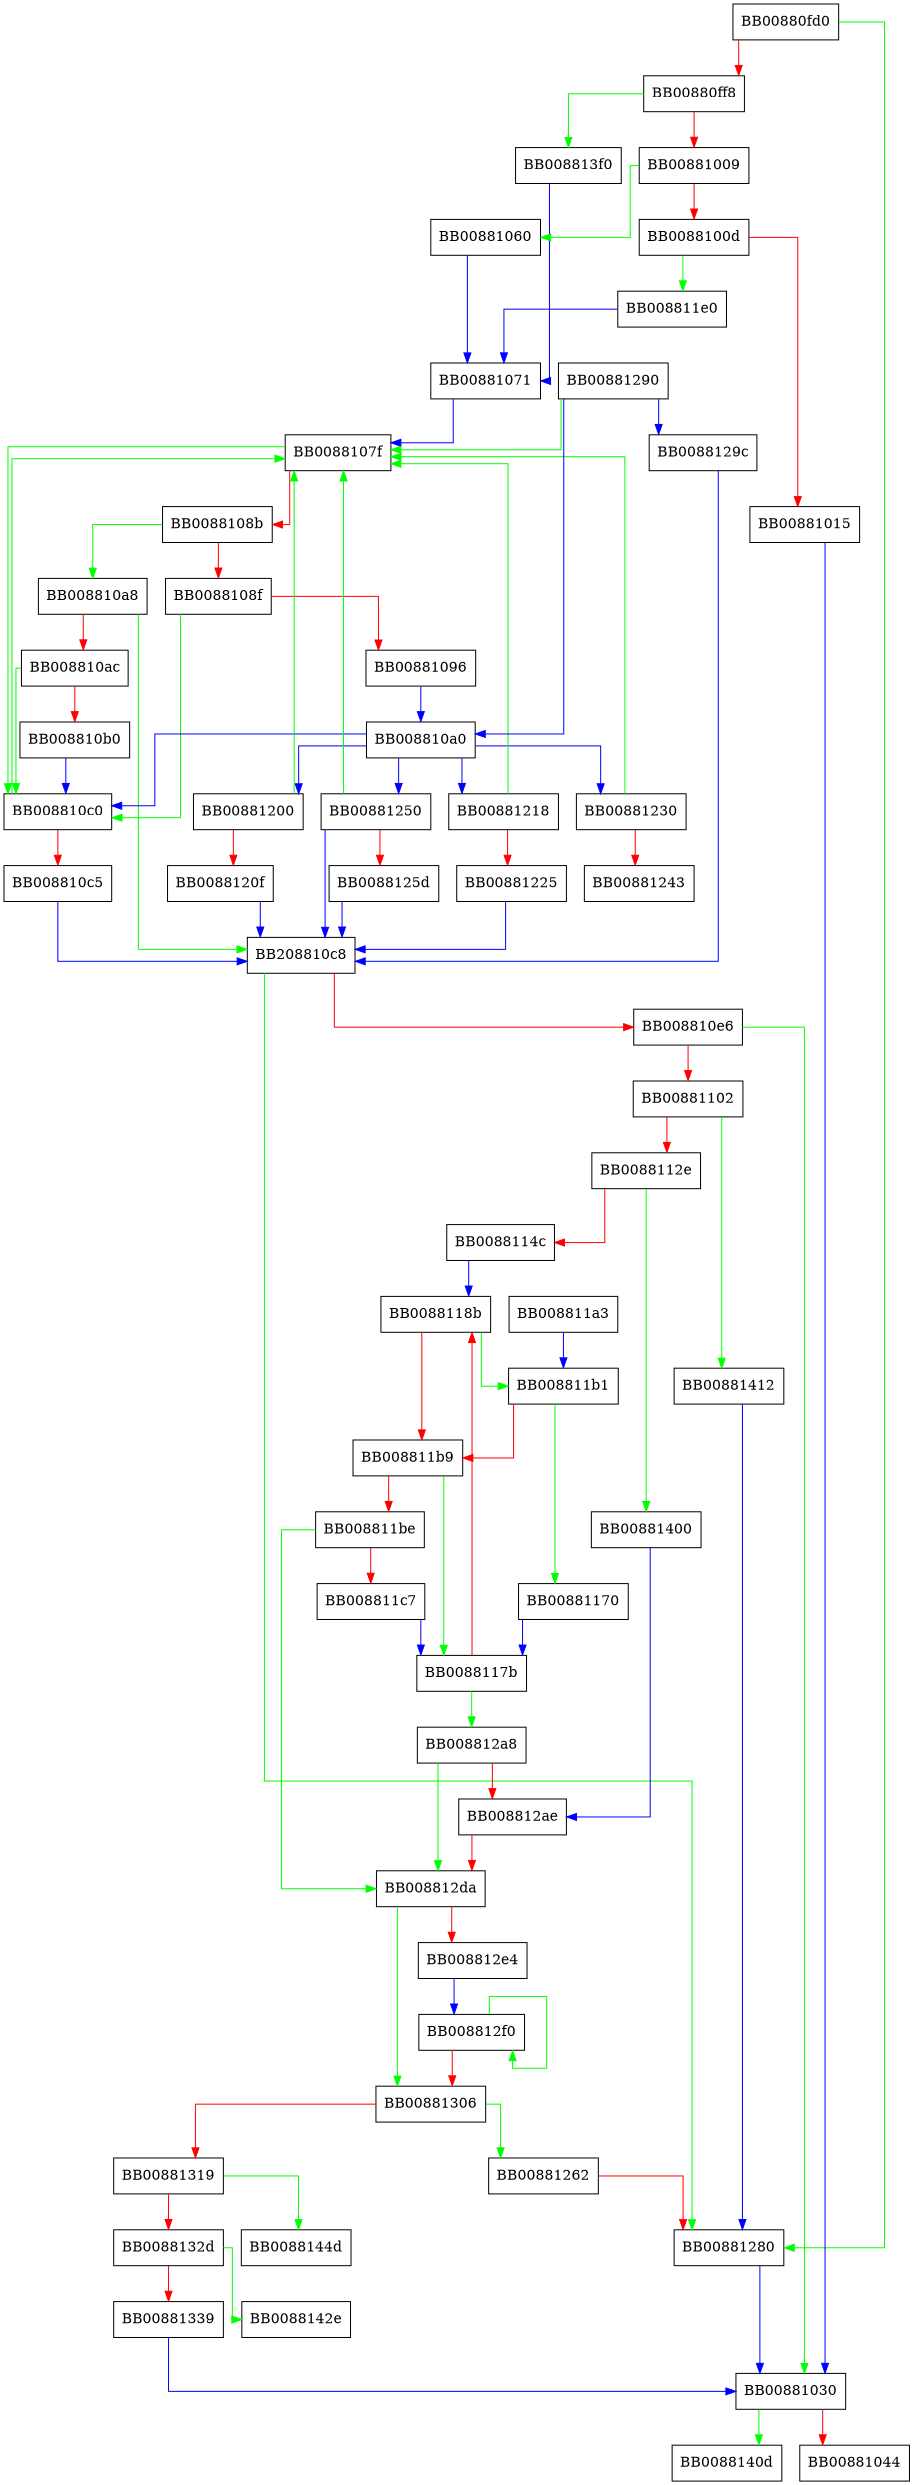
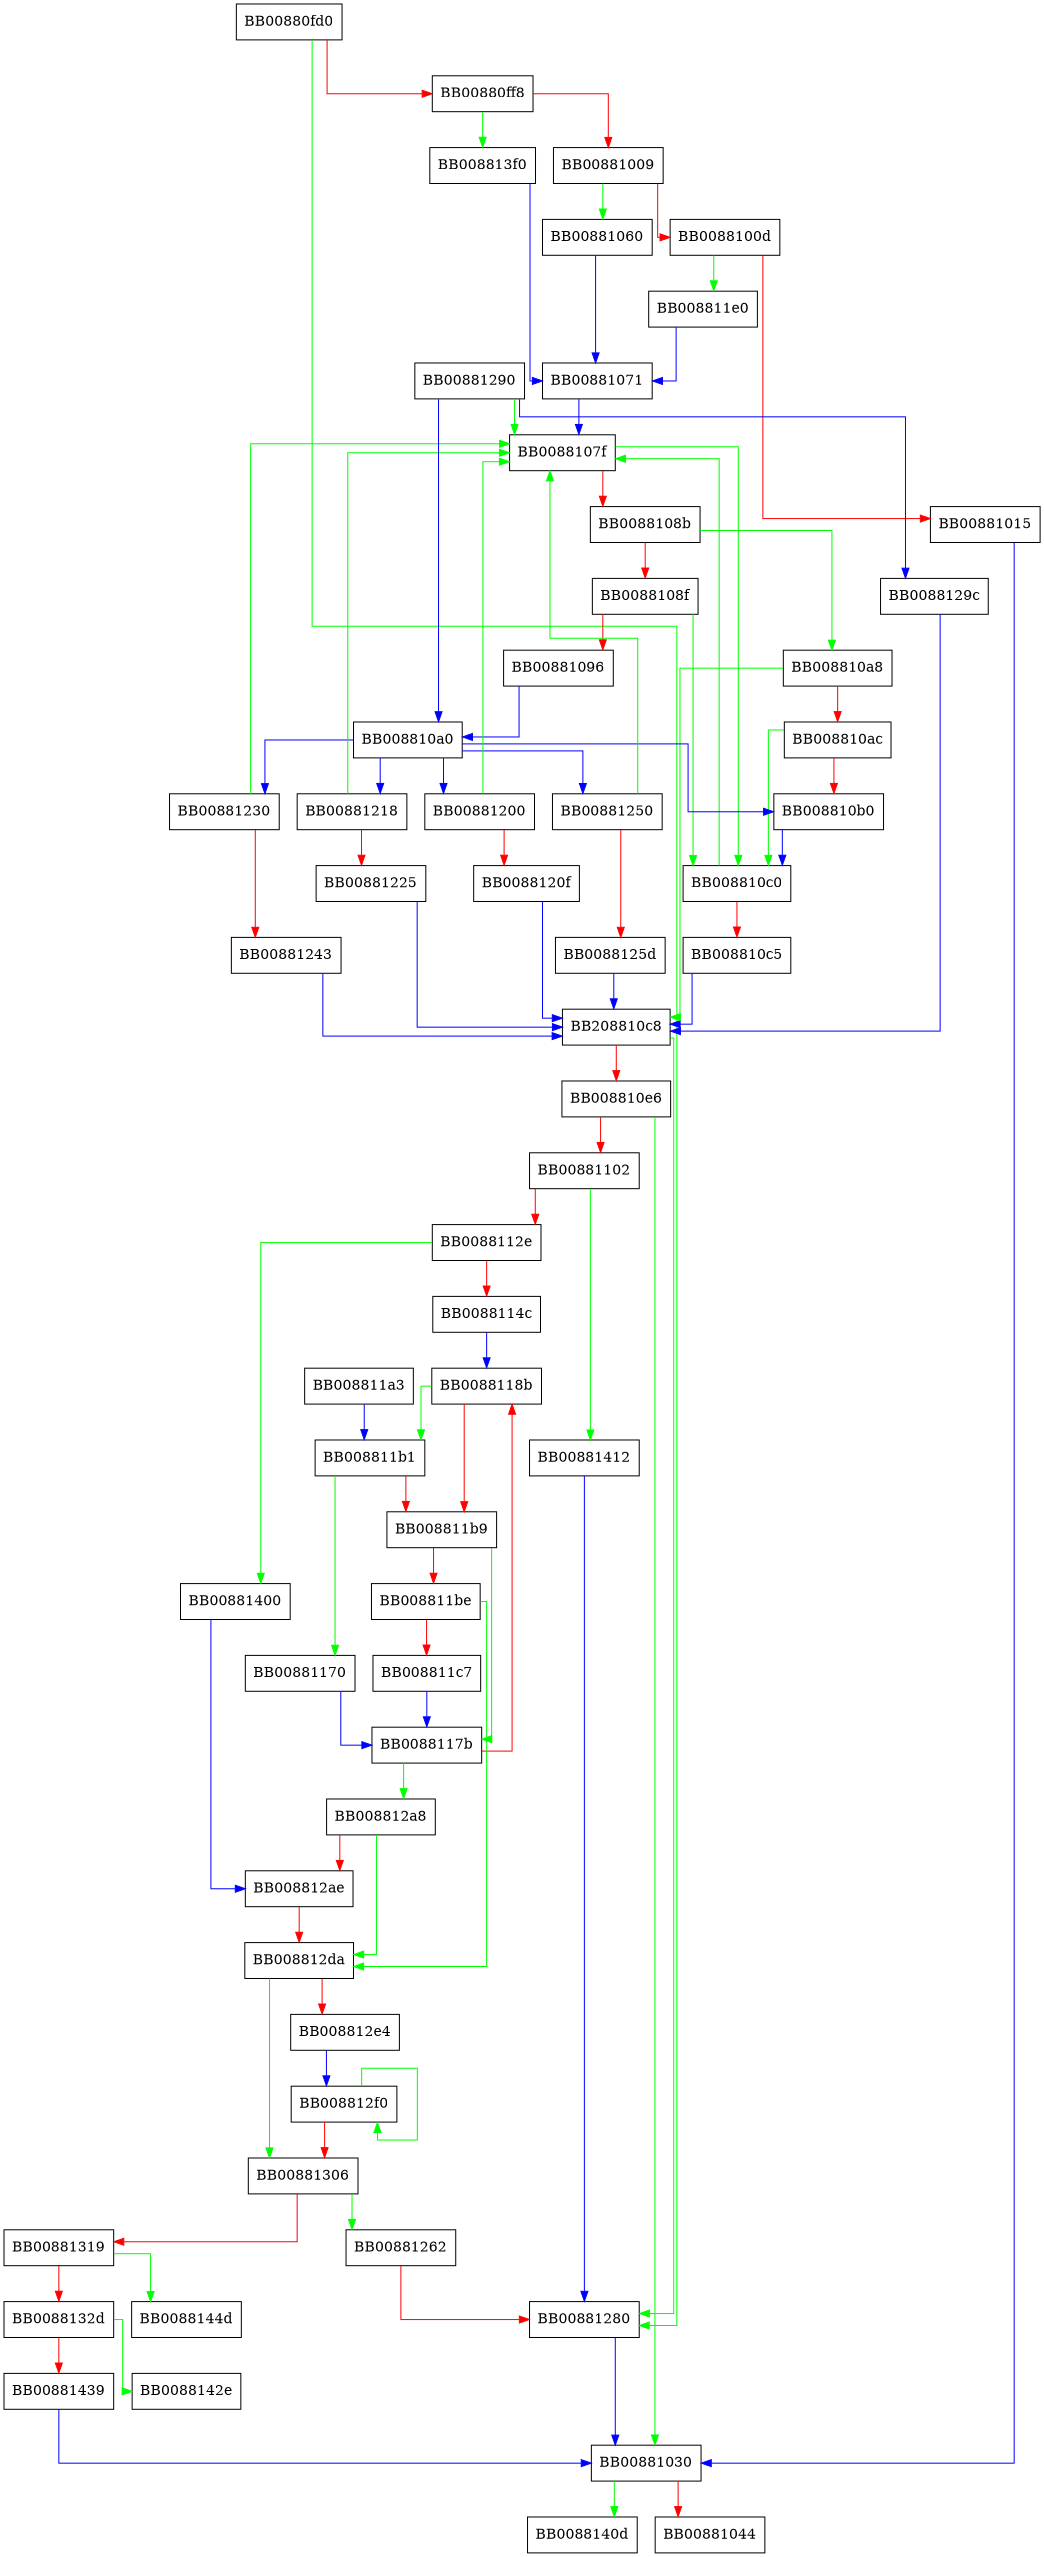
edge "BB008810a0" -> "BB008810c0": now "BB008810a0" -> "BB008810b0"
edge "BB00881250" -> "BB208810c8": now "BB00881243" -> "BB208810c8"
node "BB00881339": label "BB00881339" -> "BB00881439"
